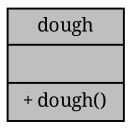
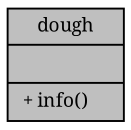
node "dough": text "+ dough()" -> "+ info()"
